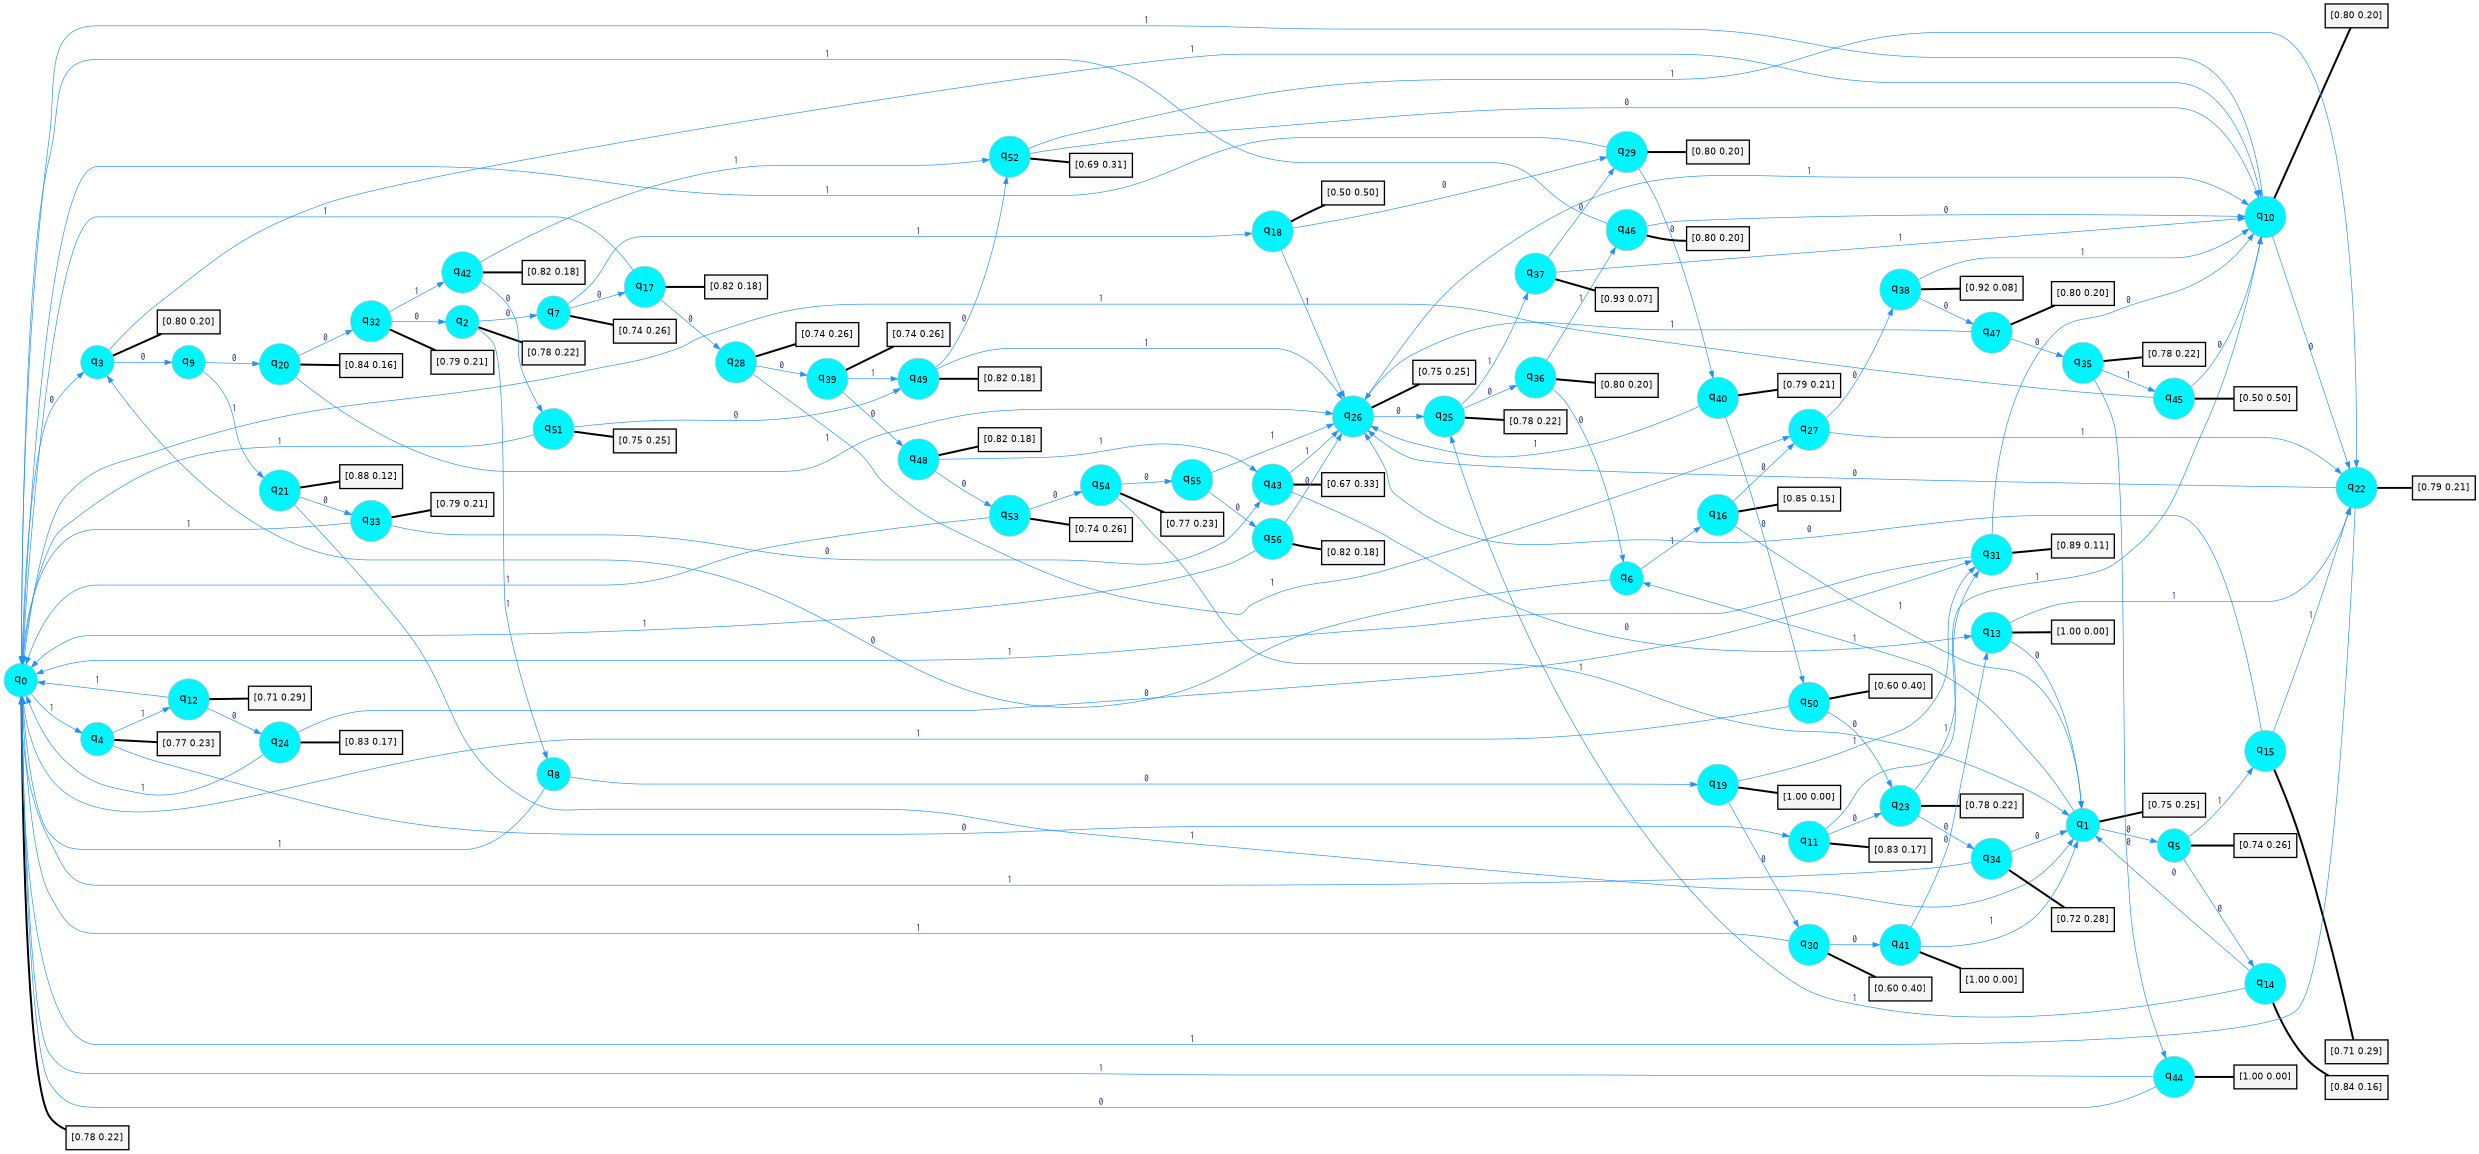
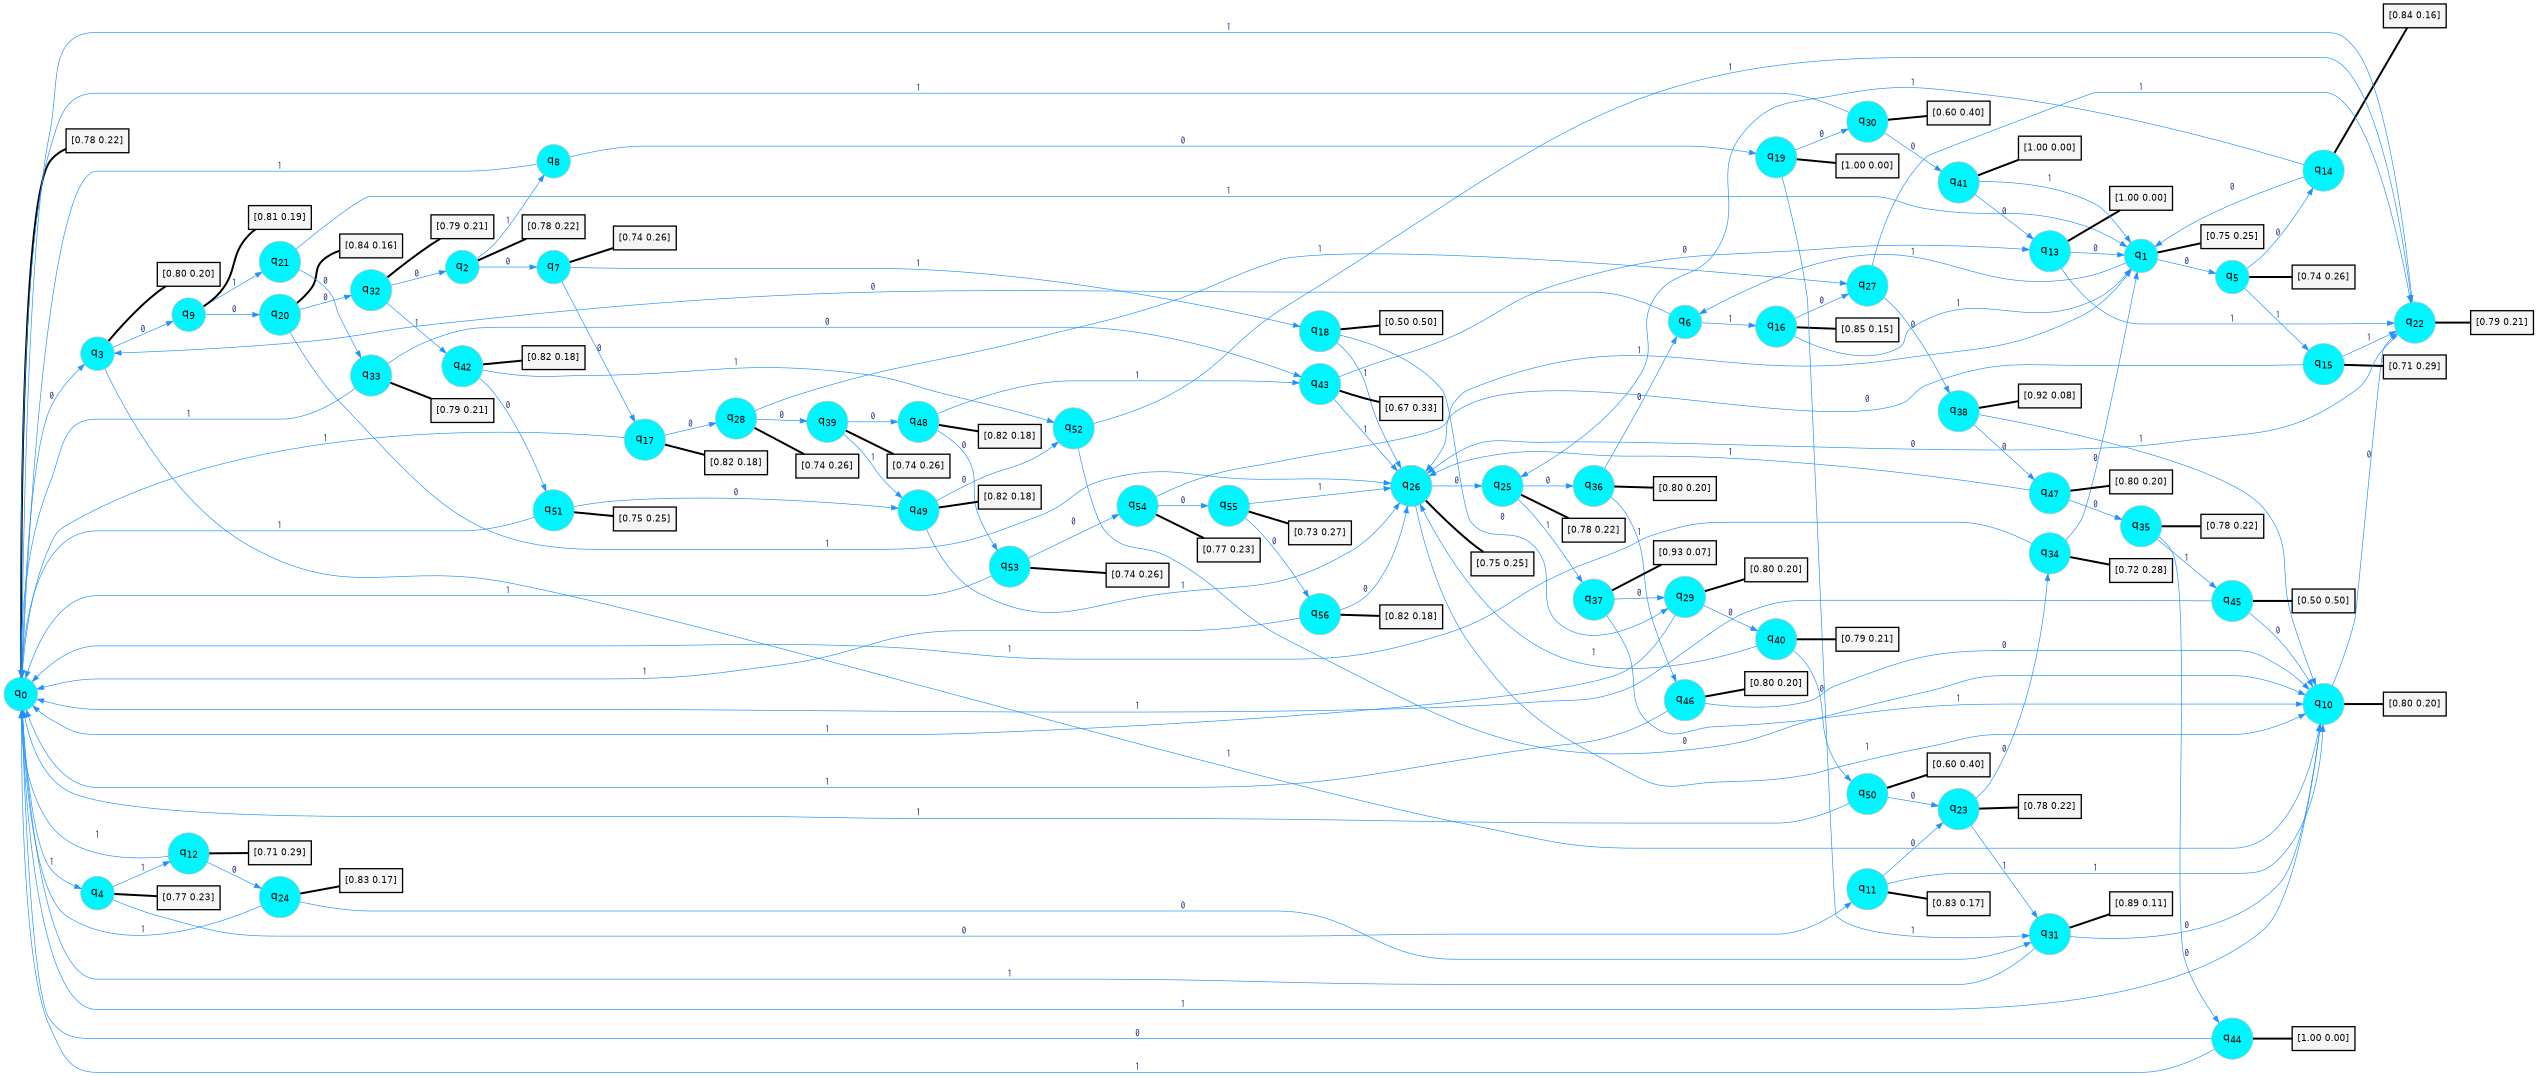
node "[0.69 0.31]": removed
node "[0.81 0.19]": added
node "[0.88 0.12]": removed
node "[0.73 0.27]": added
